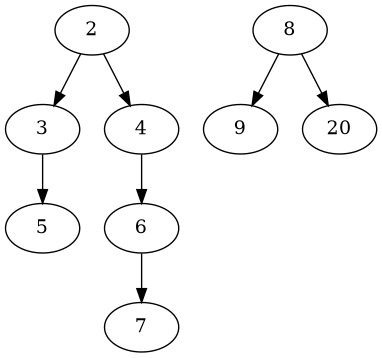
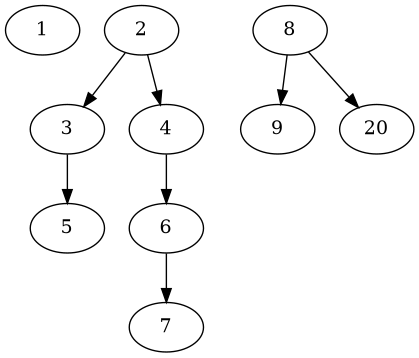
node "1": added
